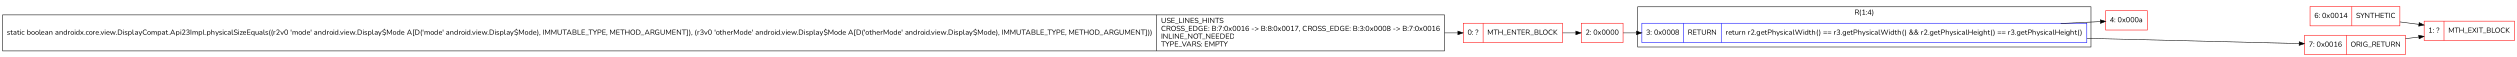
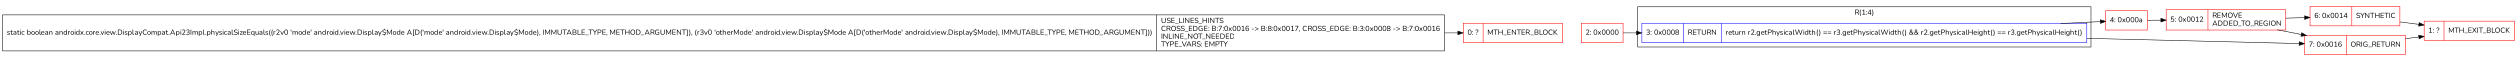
node "5: 0x0012": added
edge "0: ?" -> "2: 0x0000": removed
